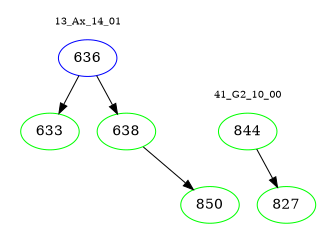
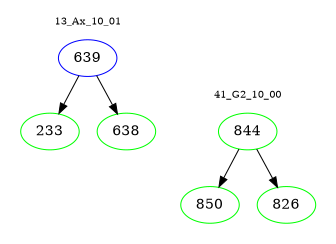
cluster "13_Ax_14_01": label "13_Ax_14_01" -> "13_Ax_10_01"
node "636": label "636" -> "639"
node "633": label "633" -> "233"
edge "638" -> "850": now "844" -> "850"
node "827": label "827" -> "826"
